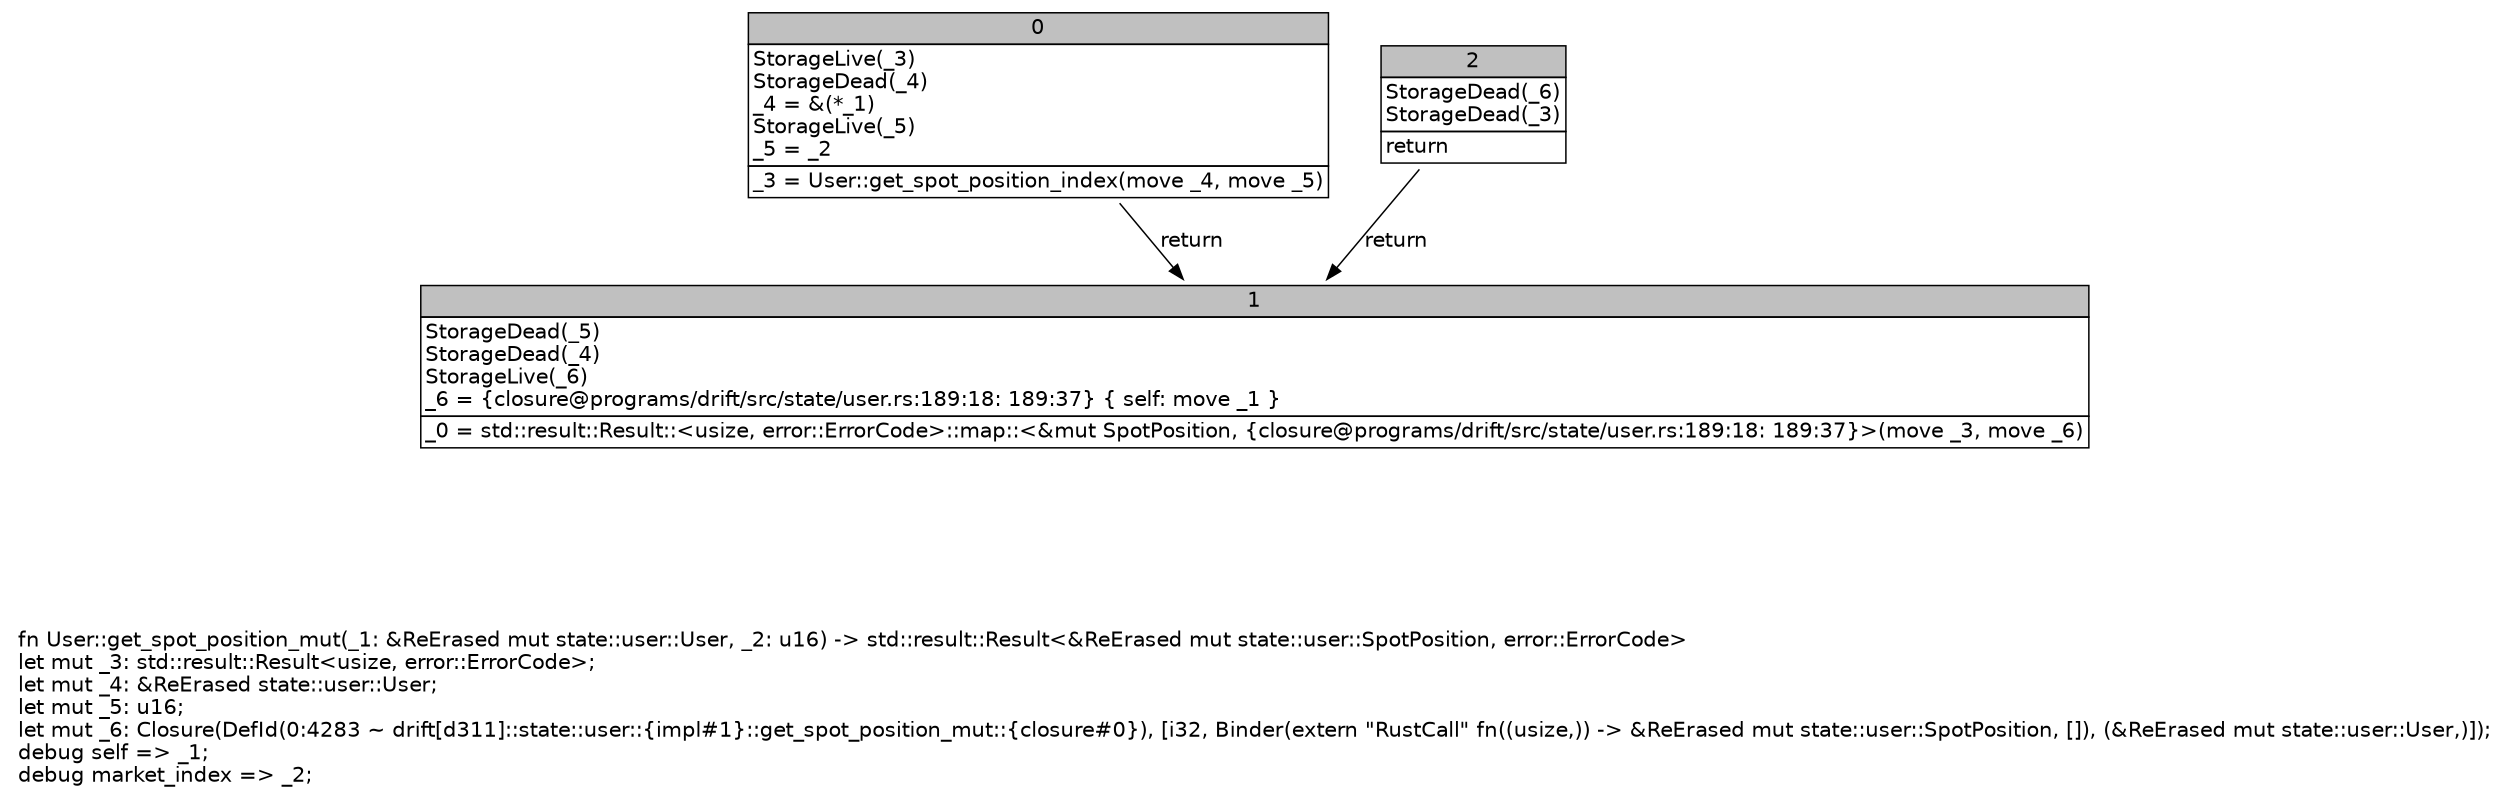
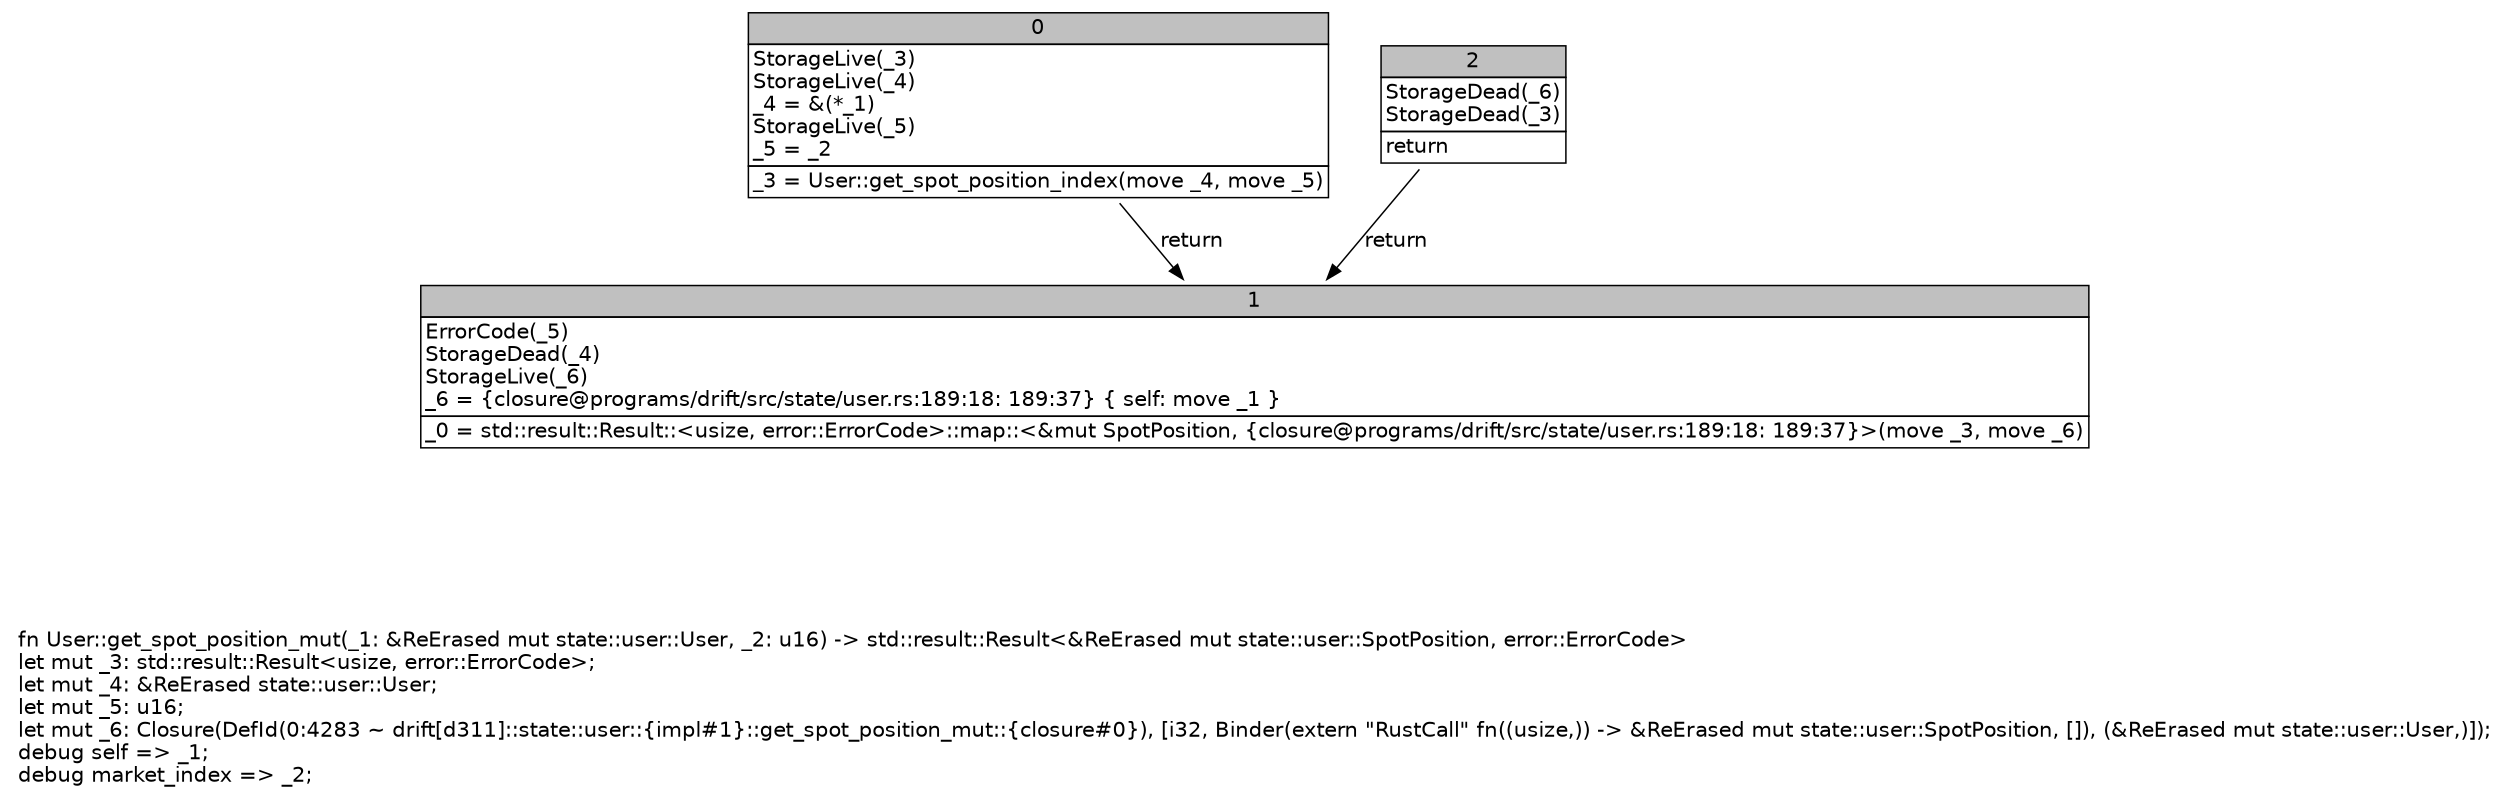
node "0": text "StorageDead(_4)" -> "StorageLive(_4)"
node "1": text "StorageDead(_5)" -> "ErrorCode(_5)"
